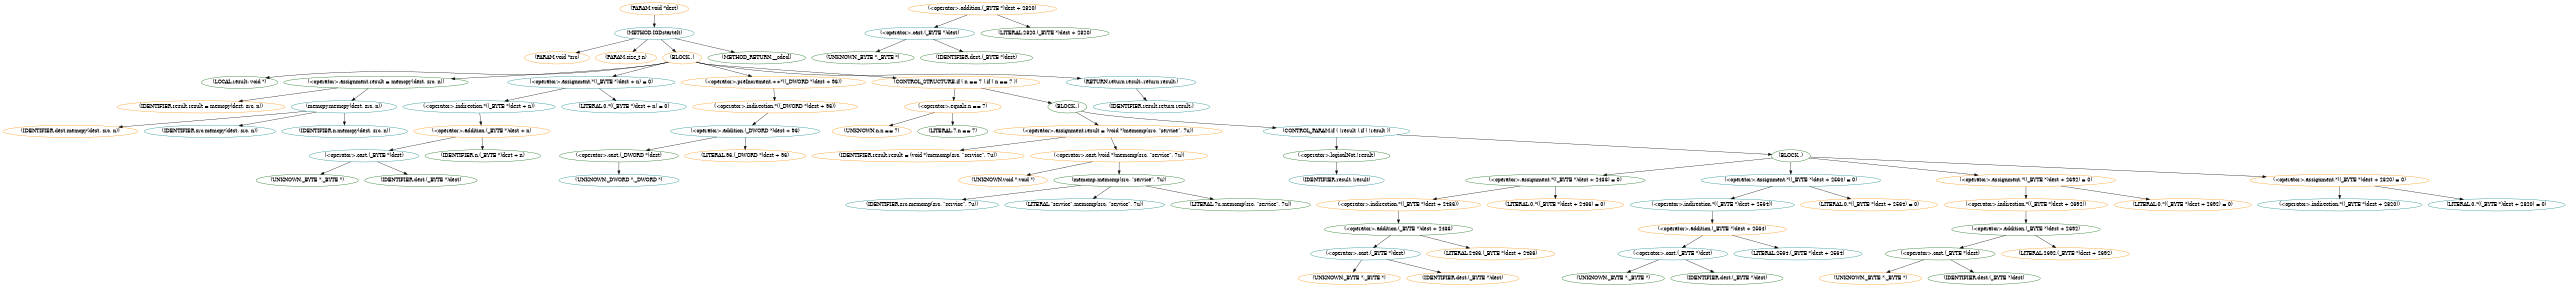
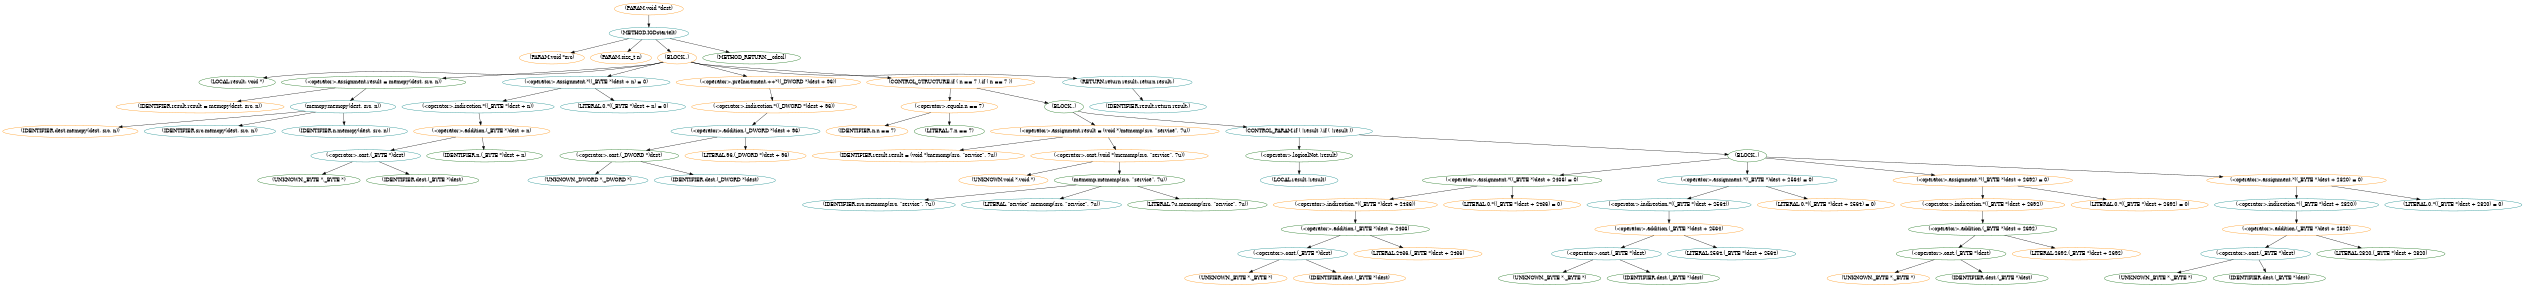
node "(UNKNOWN,n,n == 7)": label "(UNKNOWN,n,n == 7)" -> "(IDENTIFIER,n,n == 7)"
node "(IDENTIFIER,dest,(_DWORD *)dest)": added
node "(IDENTIFIER,result,!result)": label "(IDENTIFIER,result,!result)" -> "(LOCAL,result,!result)"
edge "(<operator>.indirection,*((_BYTE *)dest + 2820))" -> "(<operator>.addition,(_BYTE *)dest + 2820)": added
